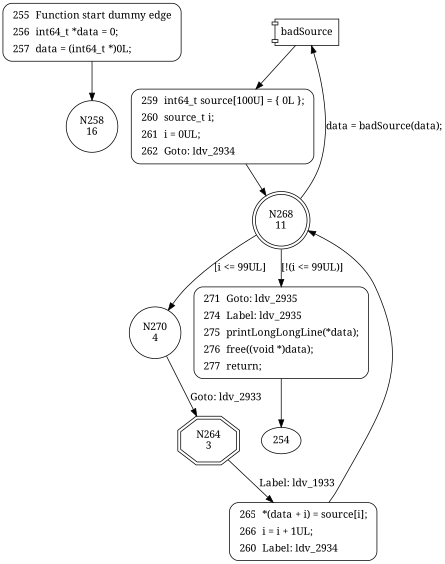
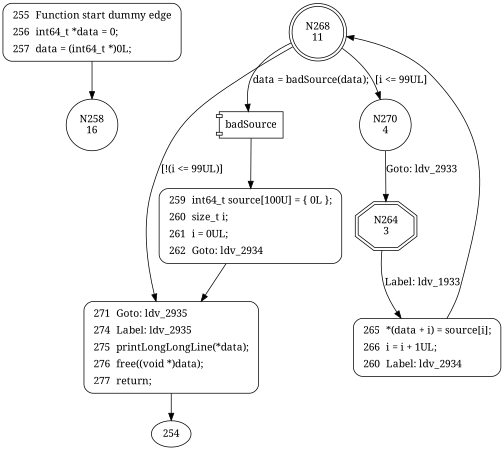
node "259": text "source_t i;" -> "size_t i;"
edge "259" -> "N268 11": now "259" -> "271"
